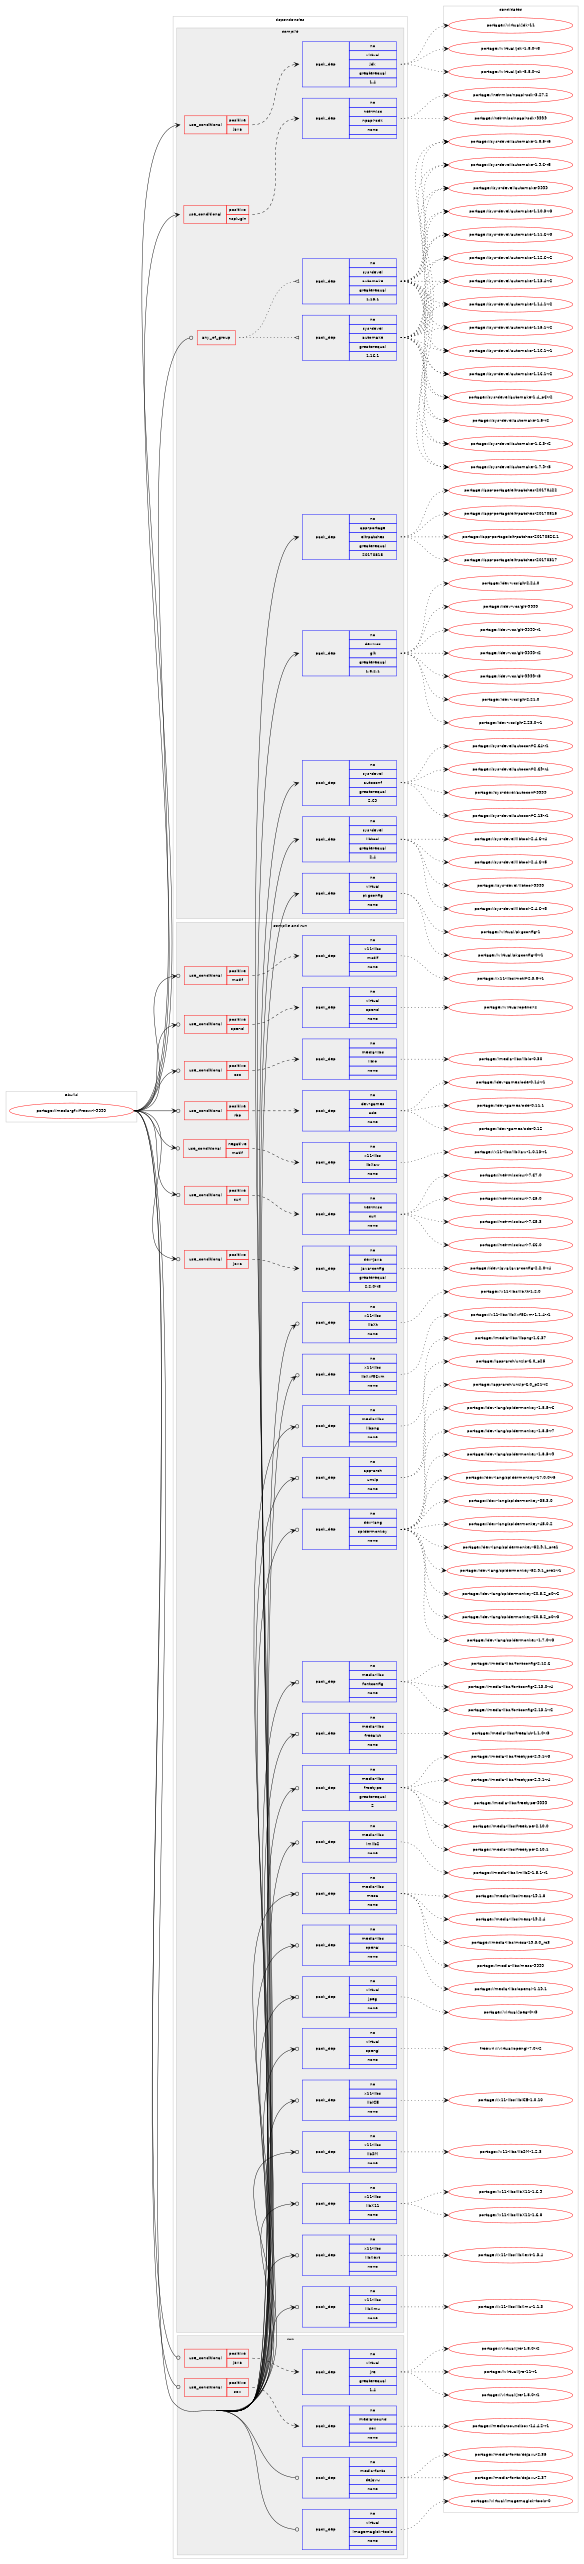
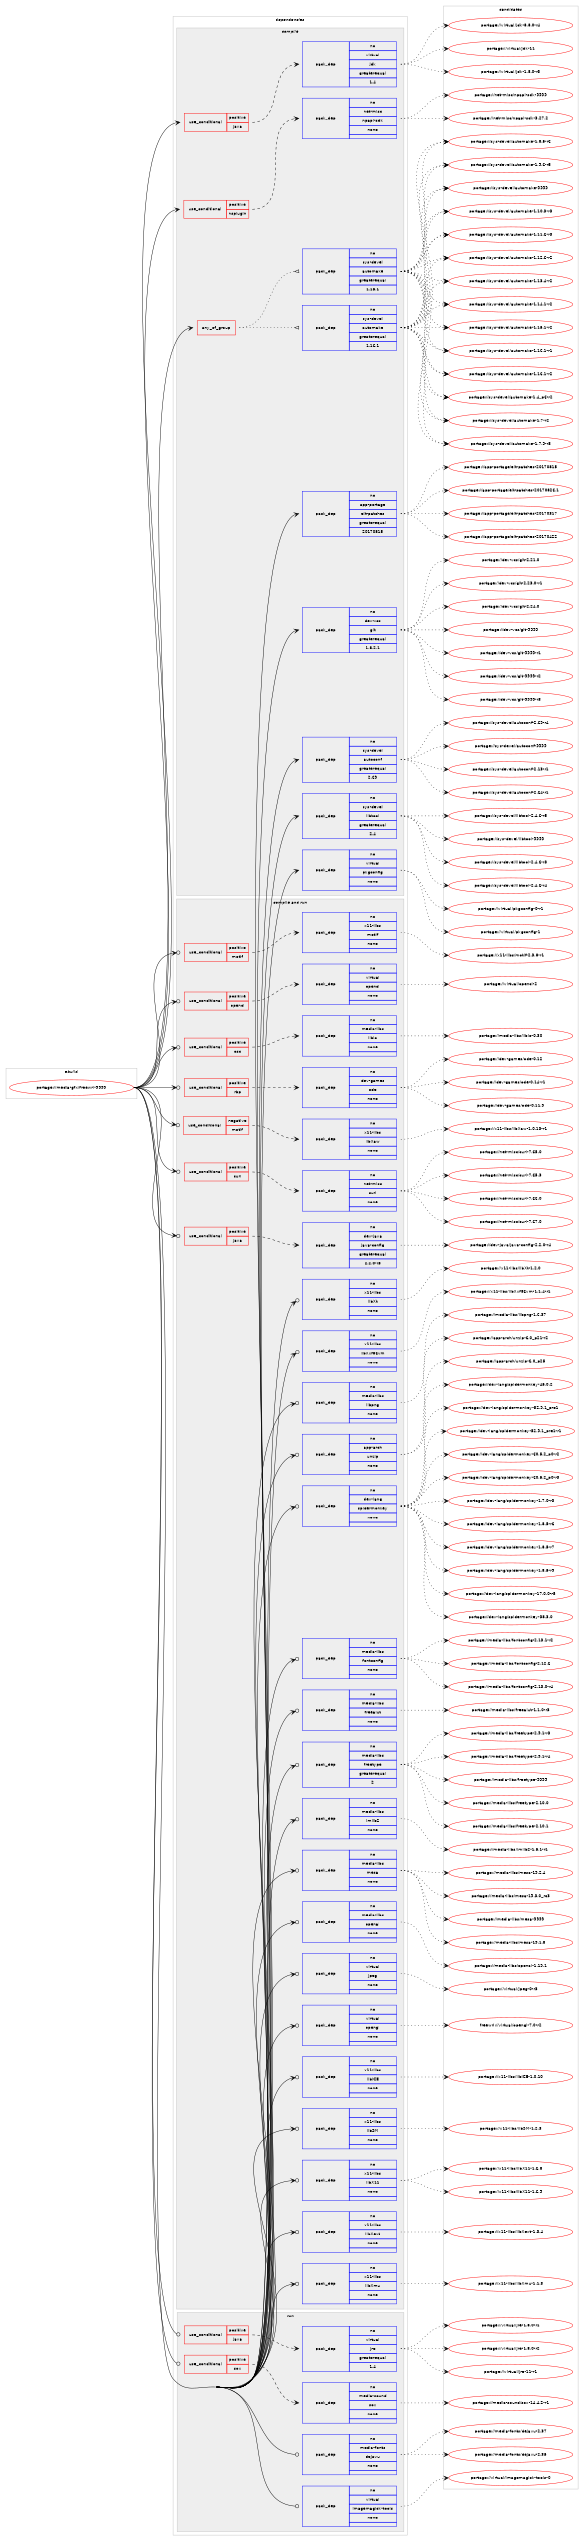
node "portage://sys-devel/automake-1.8.5-r5": label "portage://sys-devel/automake-1.8.5-r5" -> "portage://sys-devel/automake-1.8.5-r6"
node "portage://sys-devel/automake-1.5-r2": label "portage://sys-devel/automake-1.5-r2" -> "portage://sys-devel/automake-1.7-r2"
node "portage://sys-devel/automake-1.6.3-r2": removed
edge "portage://media-gfx/freewrl-9999" -> "any_of_group": arrowhead odot -> vee
node "portage://dev-games/ode-0.11.1": label "portage://dev-games/ode-0.11.1" -> "portage://dev-games/ode-0.11.9"
